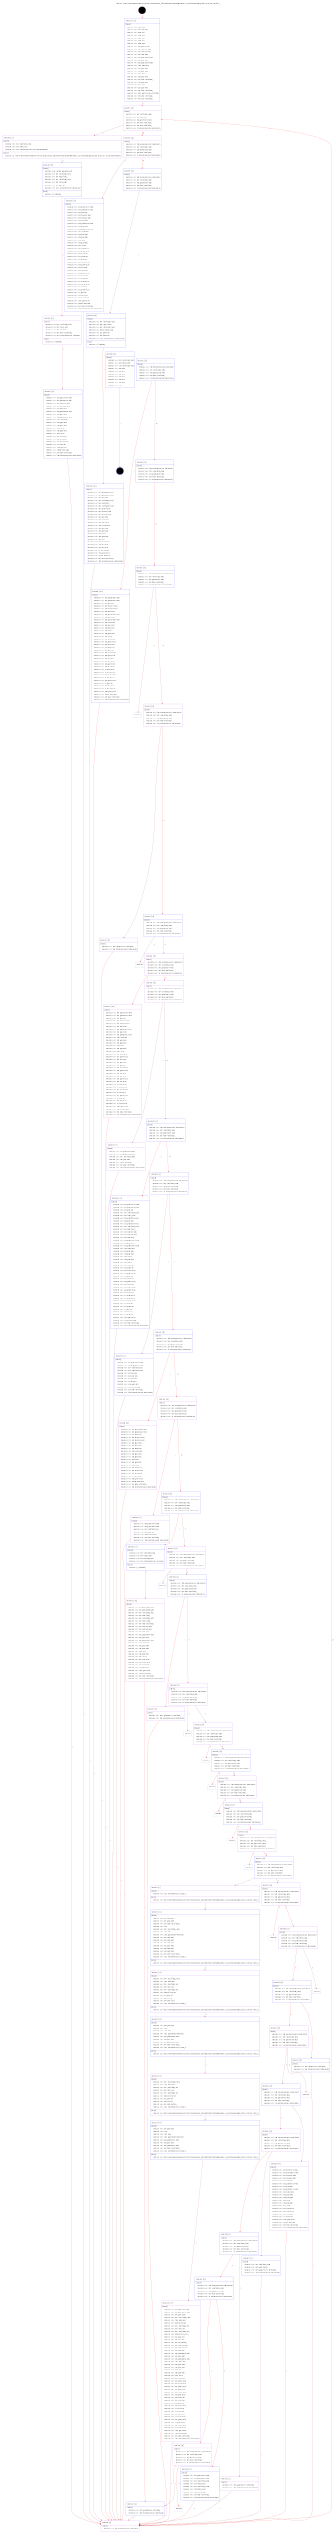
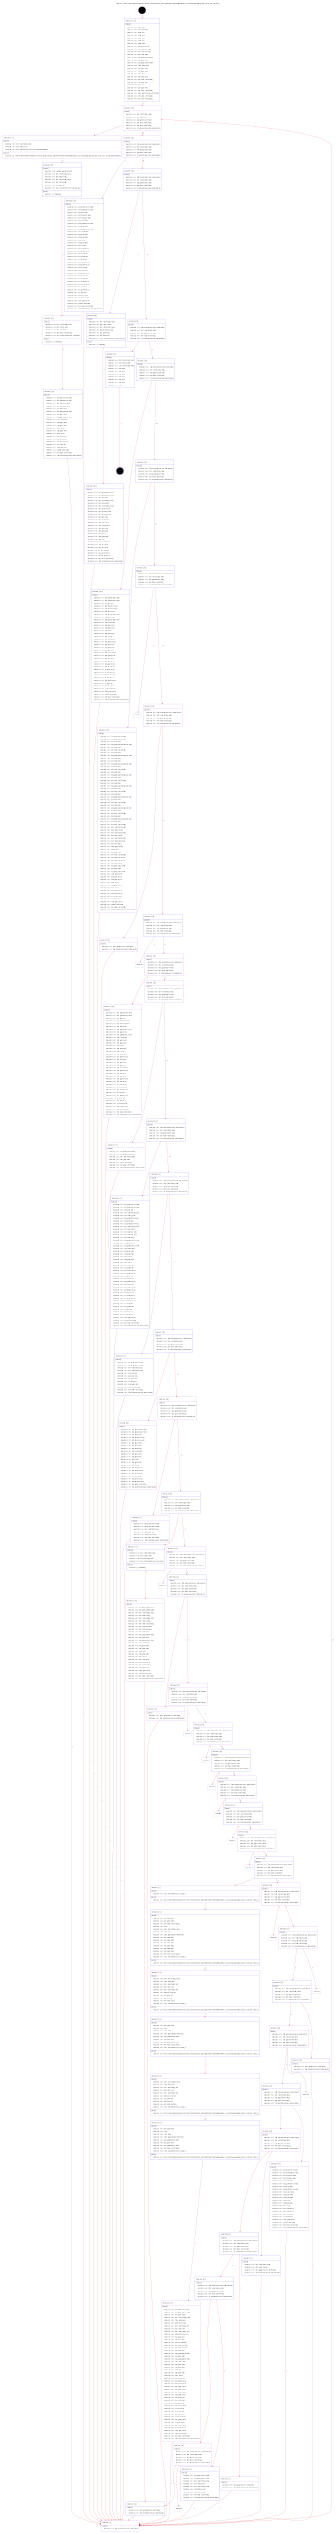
node "0x40180a [28]": added
node "0x401ba4 [244]": added
